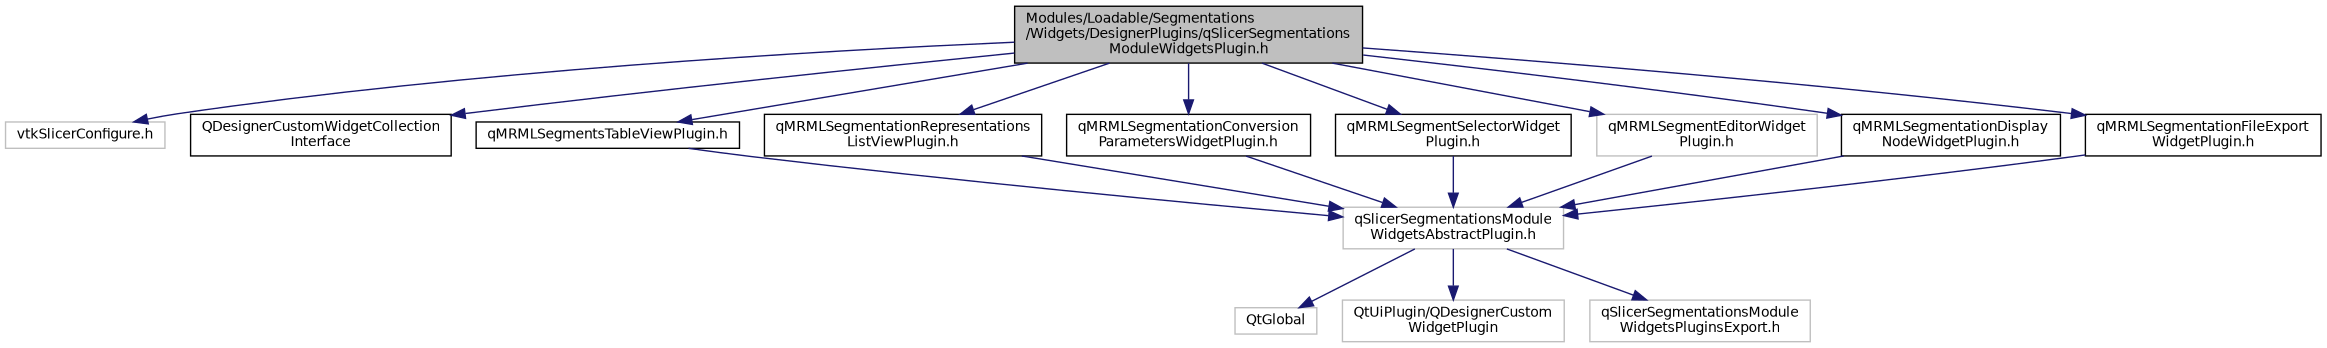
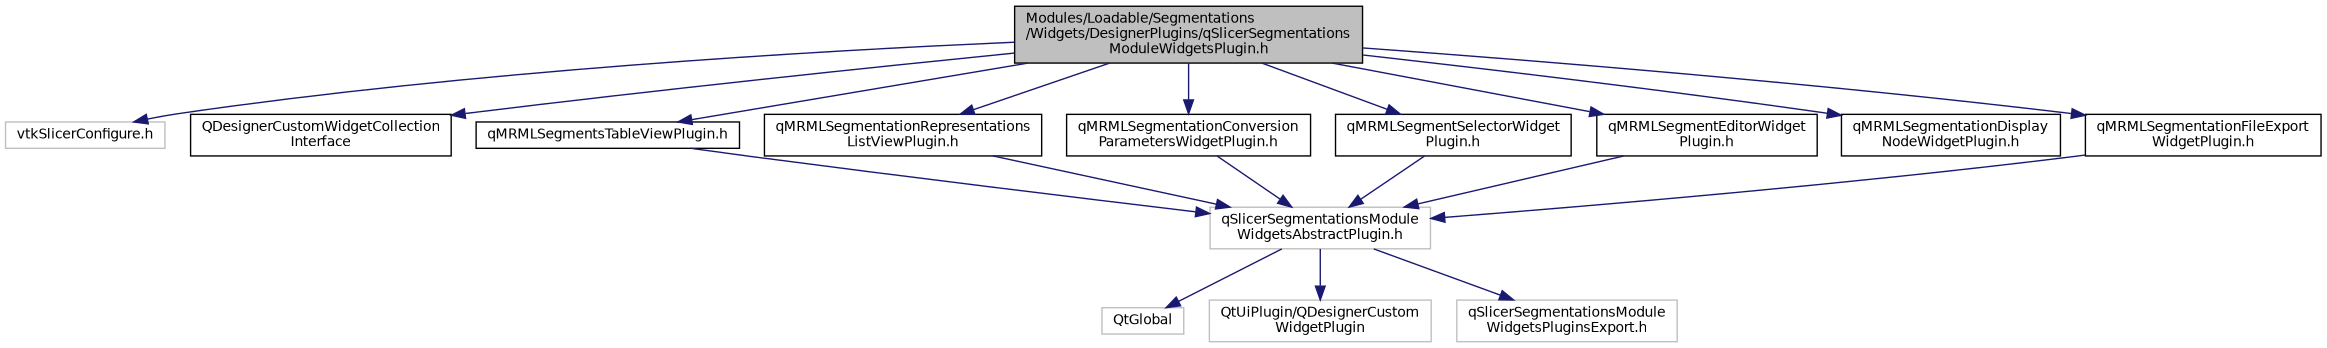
node "qMRMLSegmentEditorWidget Plugin.h": color grey75 -> black
edge "qMRMLSegmentationDisplay NodeWidgetPlugin.h" -> "qSlicerSegmentationsModule WidgetsAbstractPlugin.h": removed
